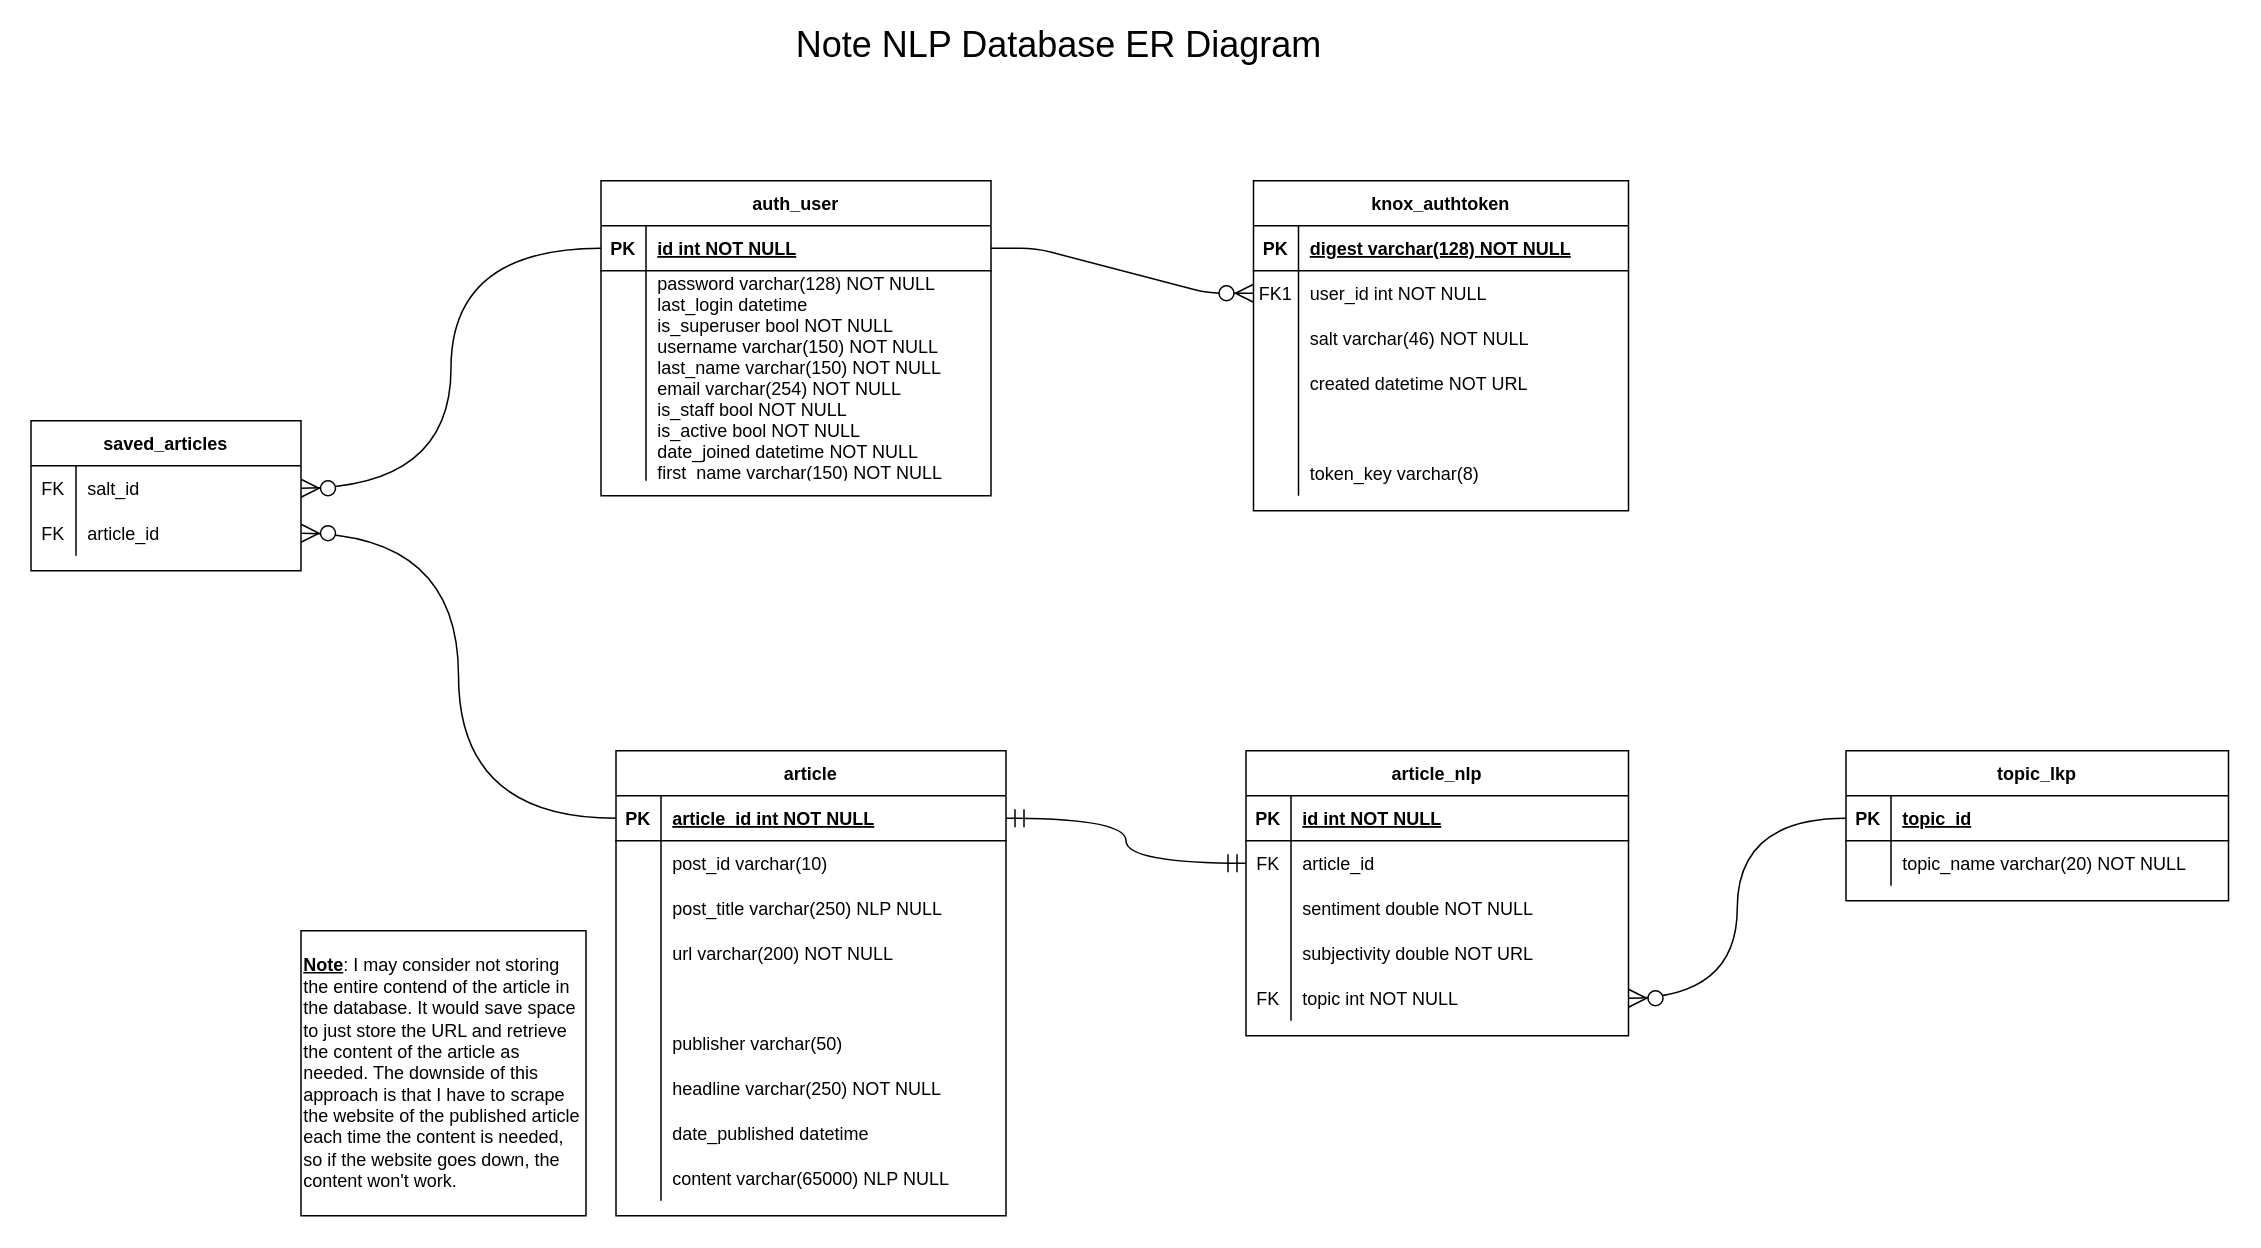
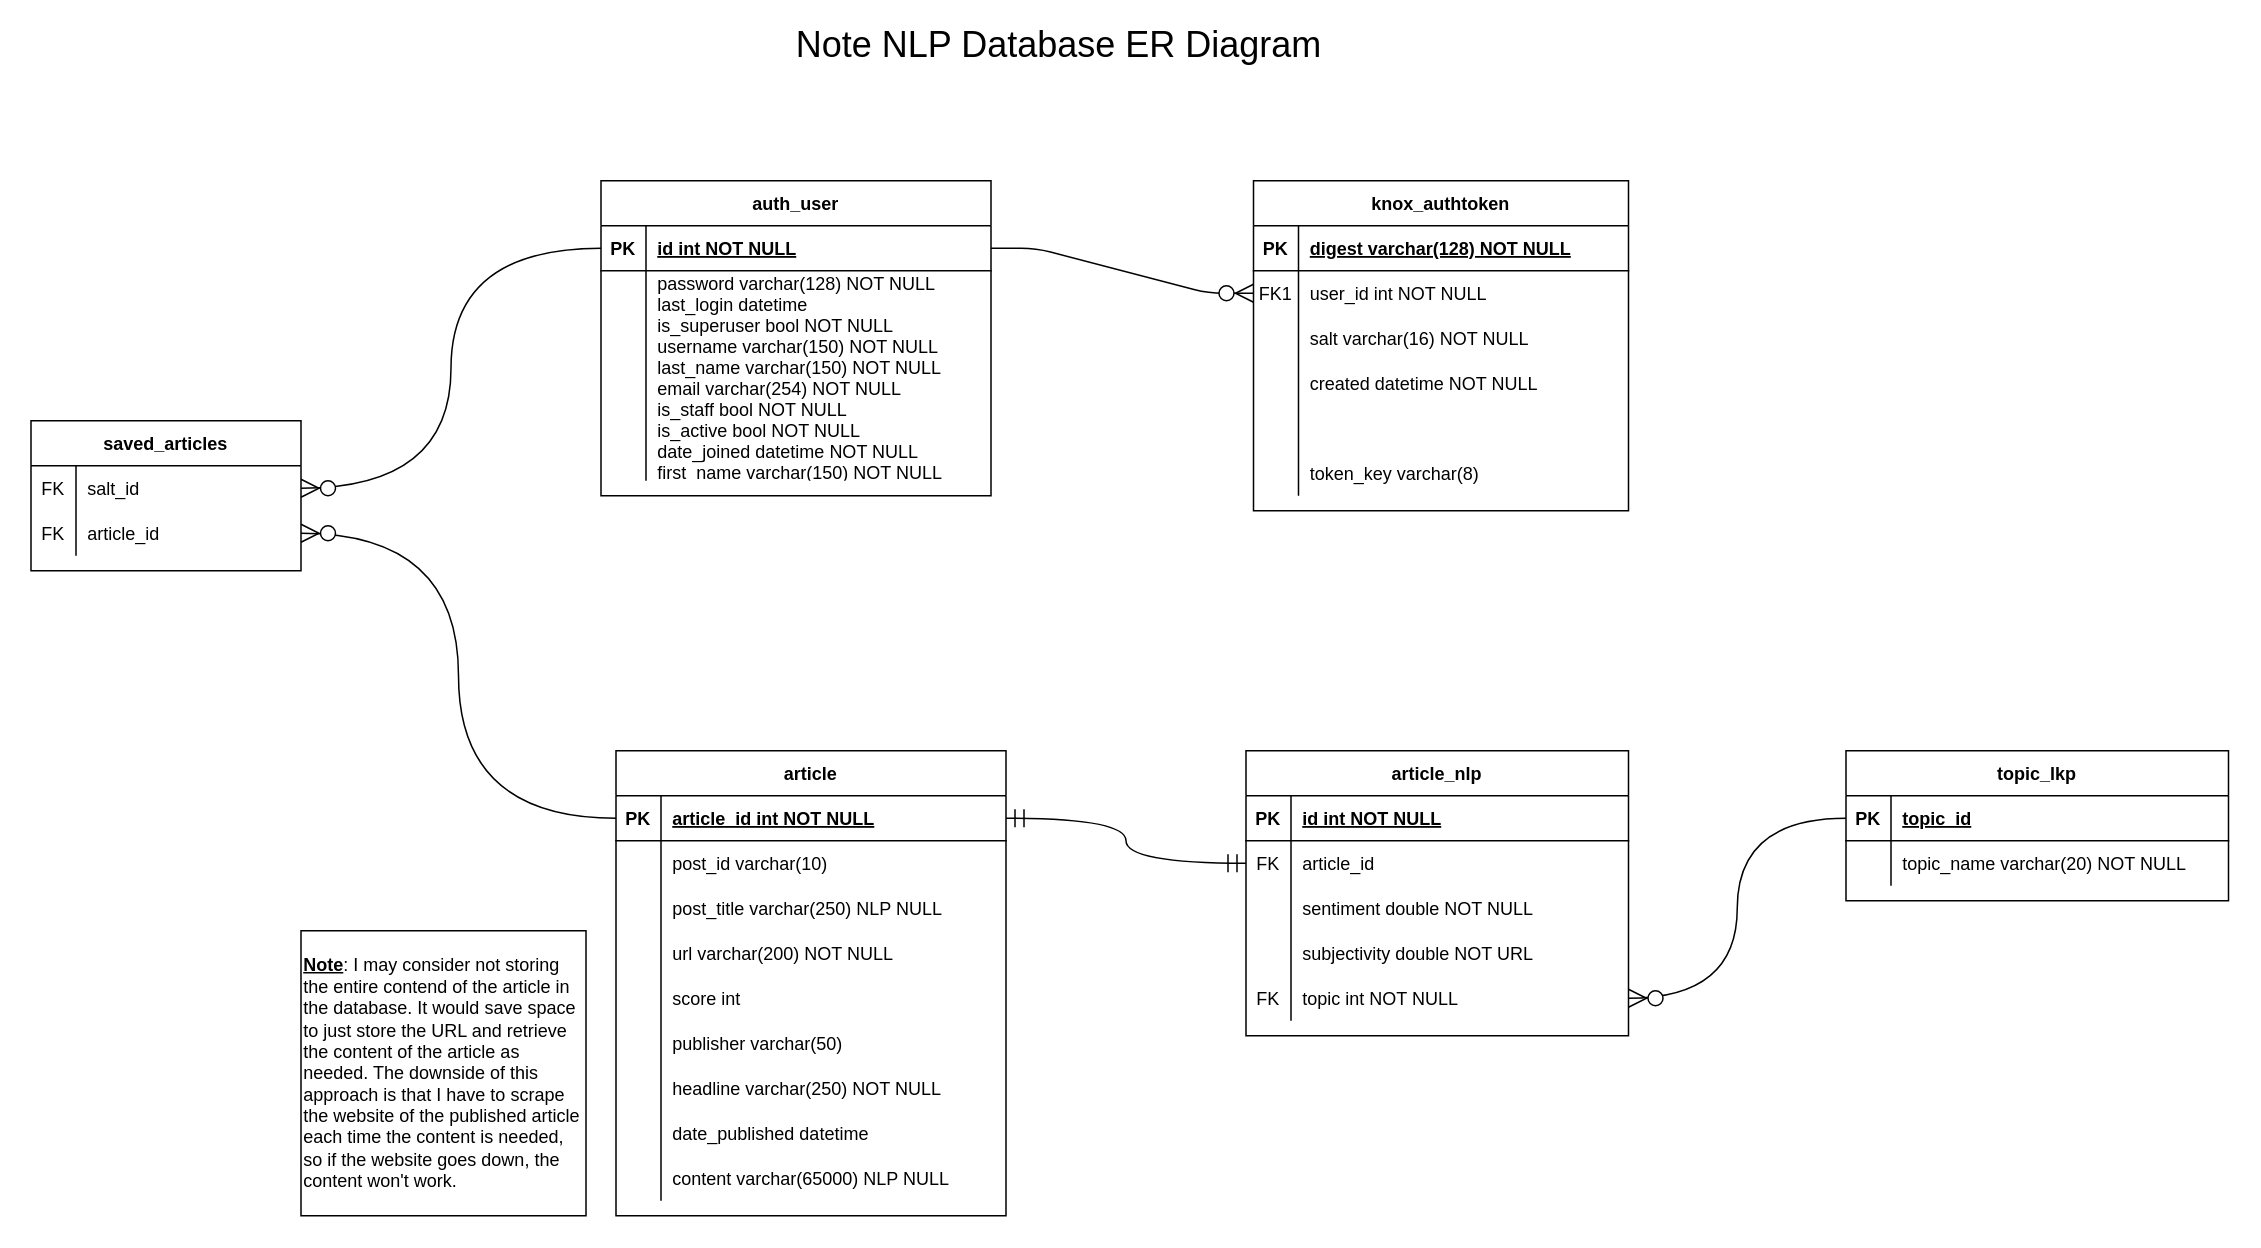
node "salt varchar(46) NOT NULL": label "salt varchar(46) NOT NULL" -> "salt varchar(16) NOT NULL"
node "created datetime NOT URL": label "created datetime NOT URL" -> "created datetime NOT NULL"
node "score int": added
